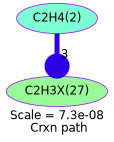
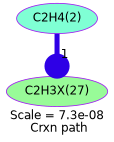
edge "C2H4(2)" -> "C2H3X(27)": label " 3" -> " 1"
